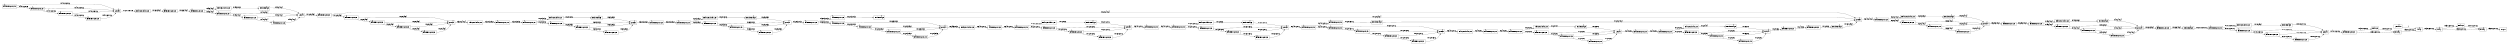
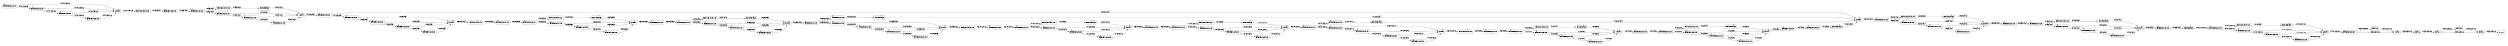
node "Constant": removed
